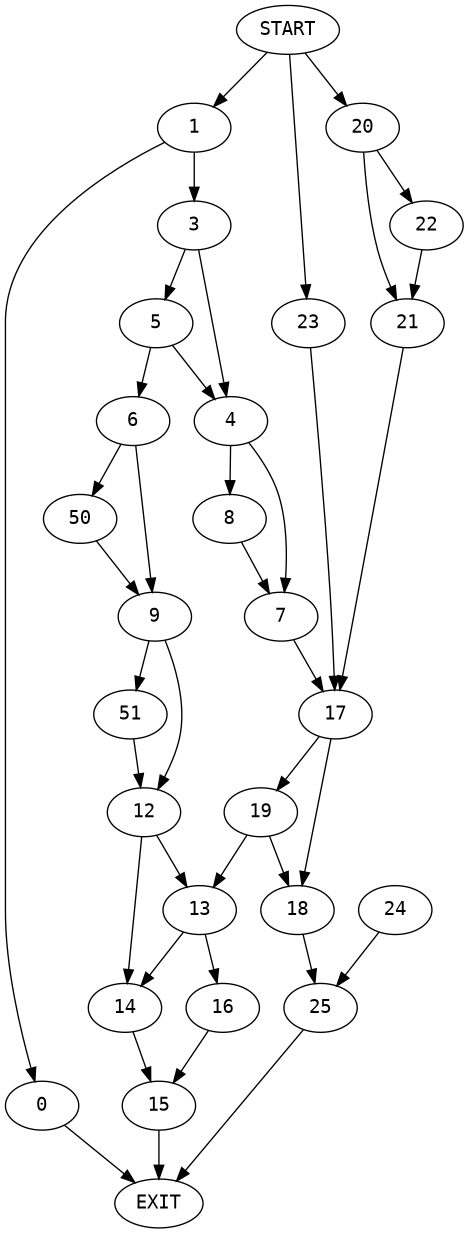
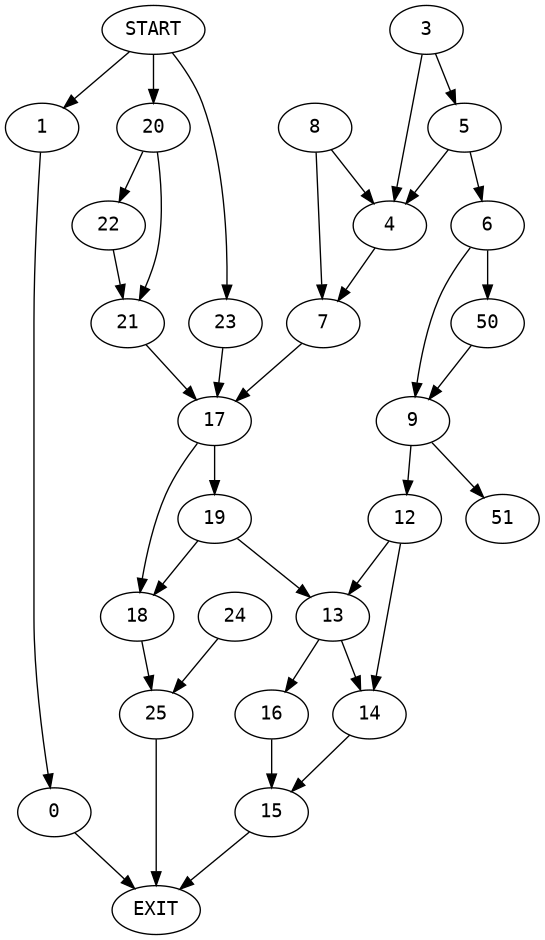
edge "1" -> "3": removed
edge "4" -> "8": reversed
edge "51" -> "12": removed
